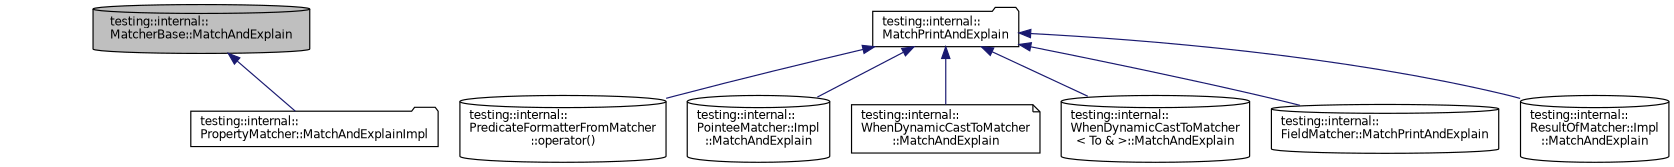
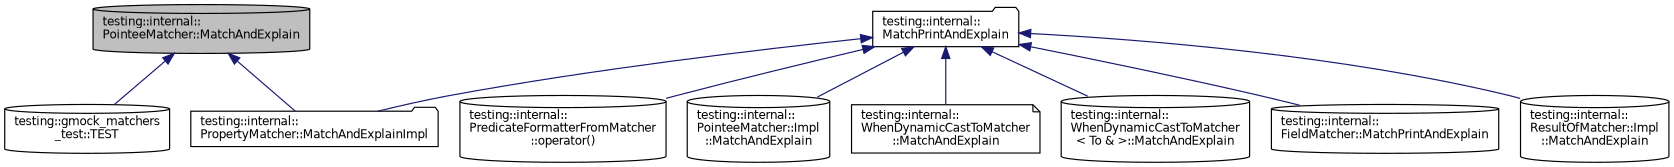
node "testing::internal:: MatcherBase::MatchAndExplain": label "testing::internal:: MatcherBase::MatchAndExplain" -> "testing::internal:: PointeeMatcher::MatchAndExplain"
edge "testing::internal:: PropertyMatcher::MatchAndExplainImpl" -> "testing::internal:: MatchPrintAndExplain": added
node "testing::gmock_matchers _test::TEST": added
